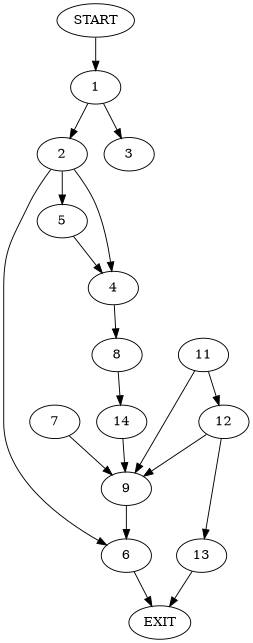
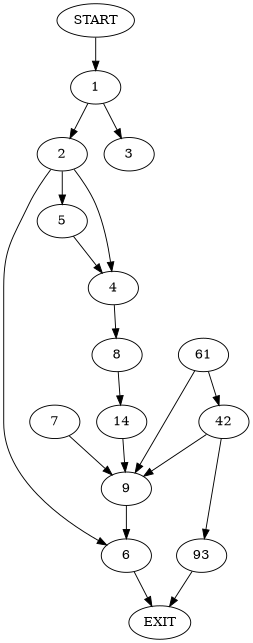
node "11": label "11" -> "61"
node "12": label "12" -> "42"
node "13": label "13" -> "93"
